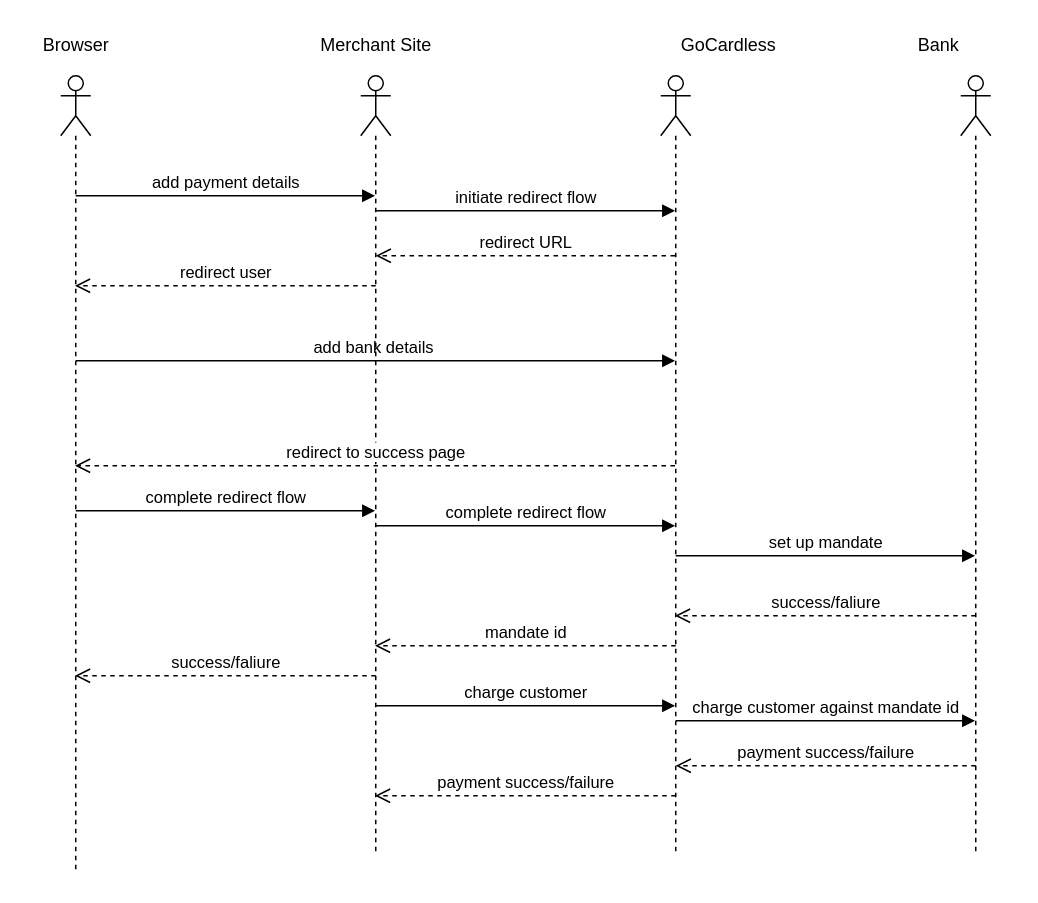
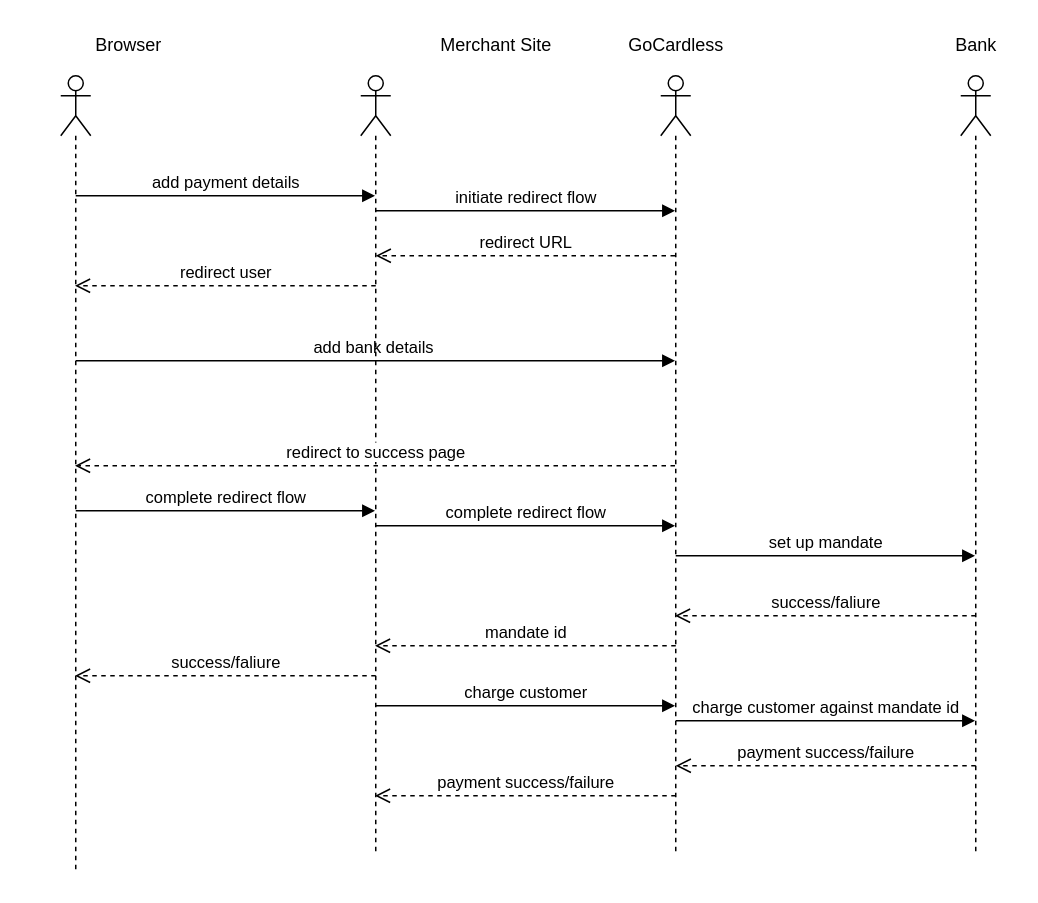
node "Browser": moved (76, 46) -> (128, 46)
node "Merchant Site": moved (376, 46) -> (496, 46)
node "GoCardless": moved (728, 46) -> (676, 46)
node "Bank": moved (938, 46) -> (976, 46)
